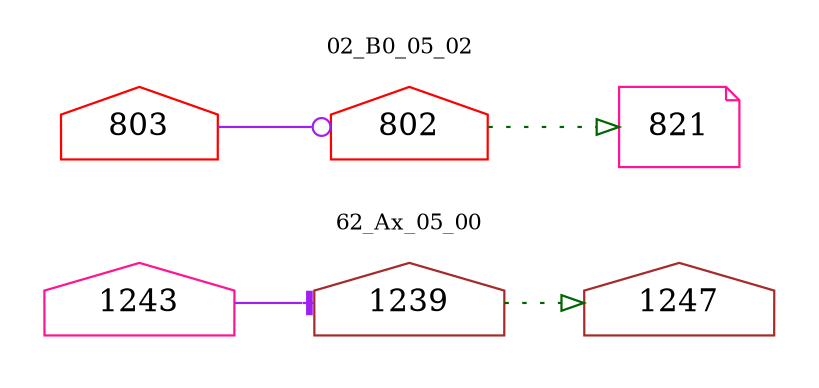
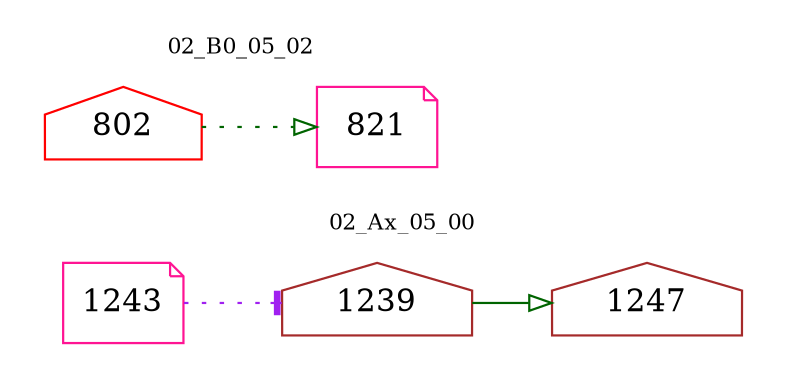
node "803": removed
cluster "62_Ax_05_00": label "62_Ax_05_00" -> "02_Ax_05_00"
node "1243": shape house -> note
edge "1243" -> "1239": style solid -> dotted
edge "1239" -> "1247": style dotted -> solid
